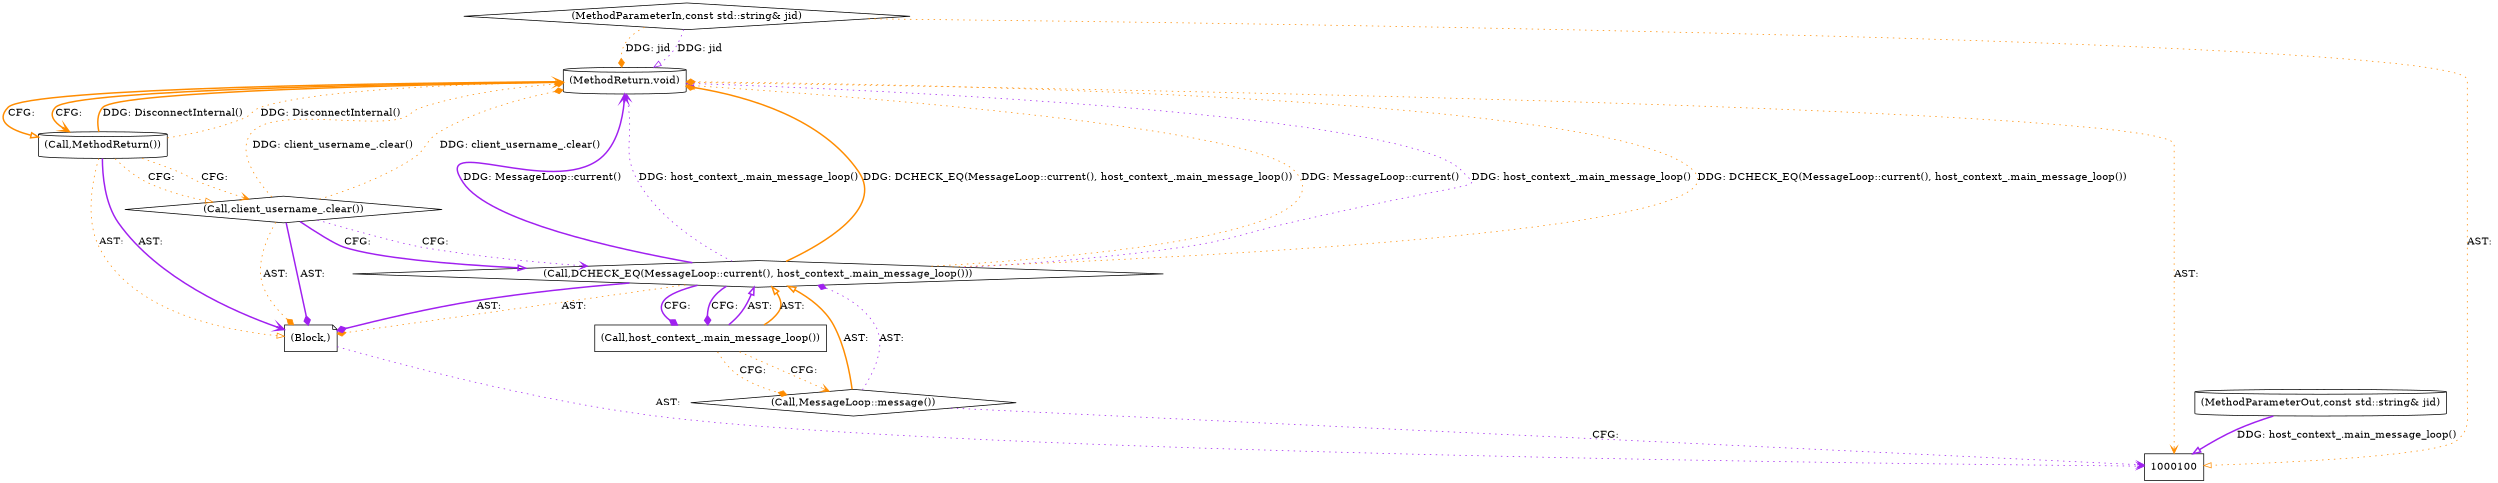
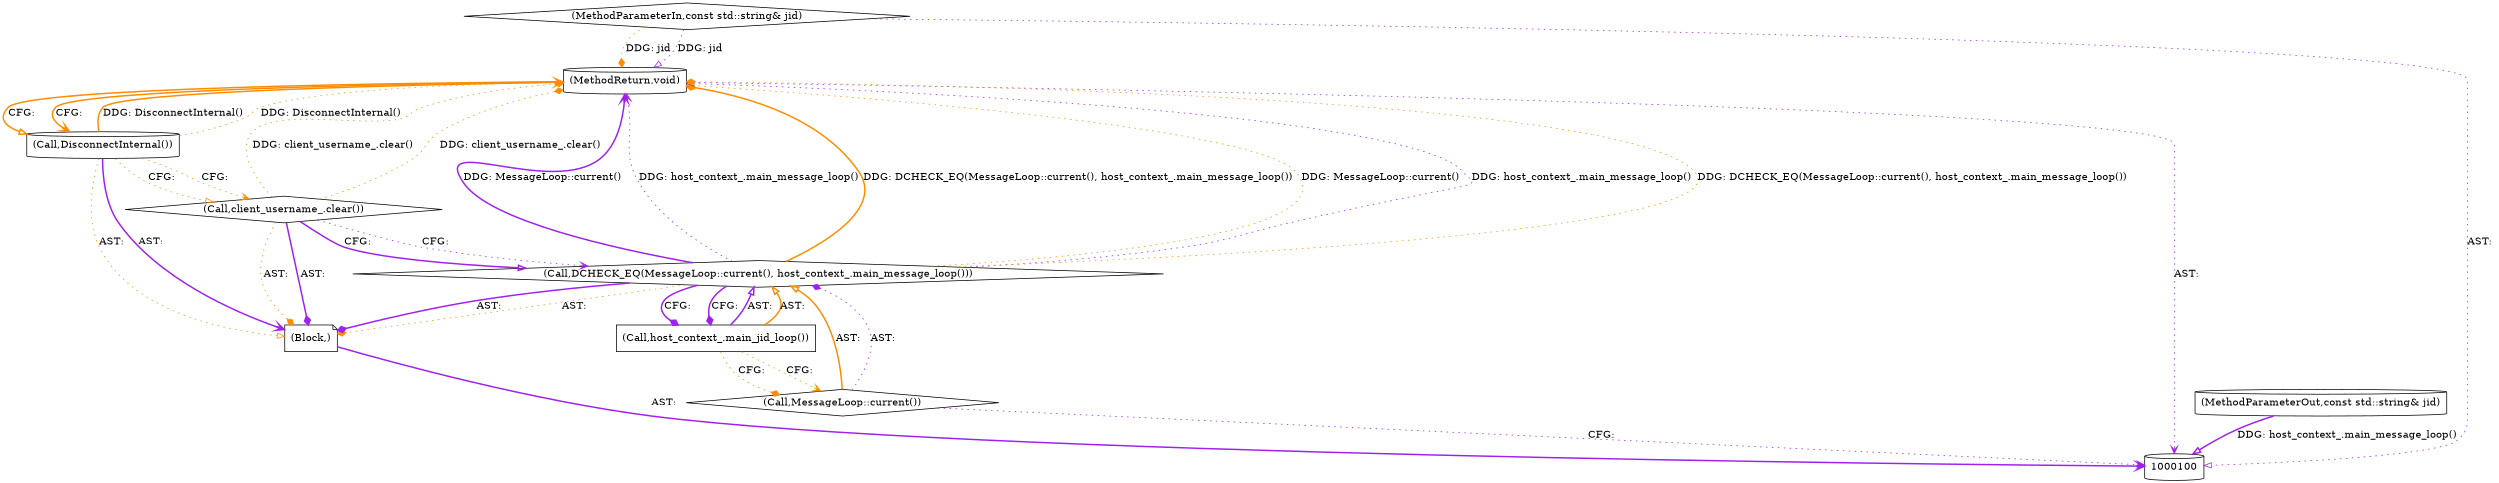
edge "(MethodParameterIn,const std::string& jid)" -> "1000100": color darkorange -> purple
edge "(MethodReturn,void)" -> "1000100": color darkorange -> purple
node "(Call,MethodReturn())": label "(Call,MethodReturn())" -> "(Call,DisconnectInternal())"
node "(Call,host_context_.main_message_loop())": label "(Call,host_context_.main_message_loop())" -> "(Call,host_context_.main_jid_loop())"
node "(Call,MessageLoop::message())": label "(Call,MessageLoop::message())" -> "(Call,MessageLoop::current())"
edge "(Block,)" -> "1000100": style dotted -> bold
node "1000100": shape box -> cylinder
